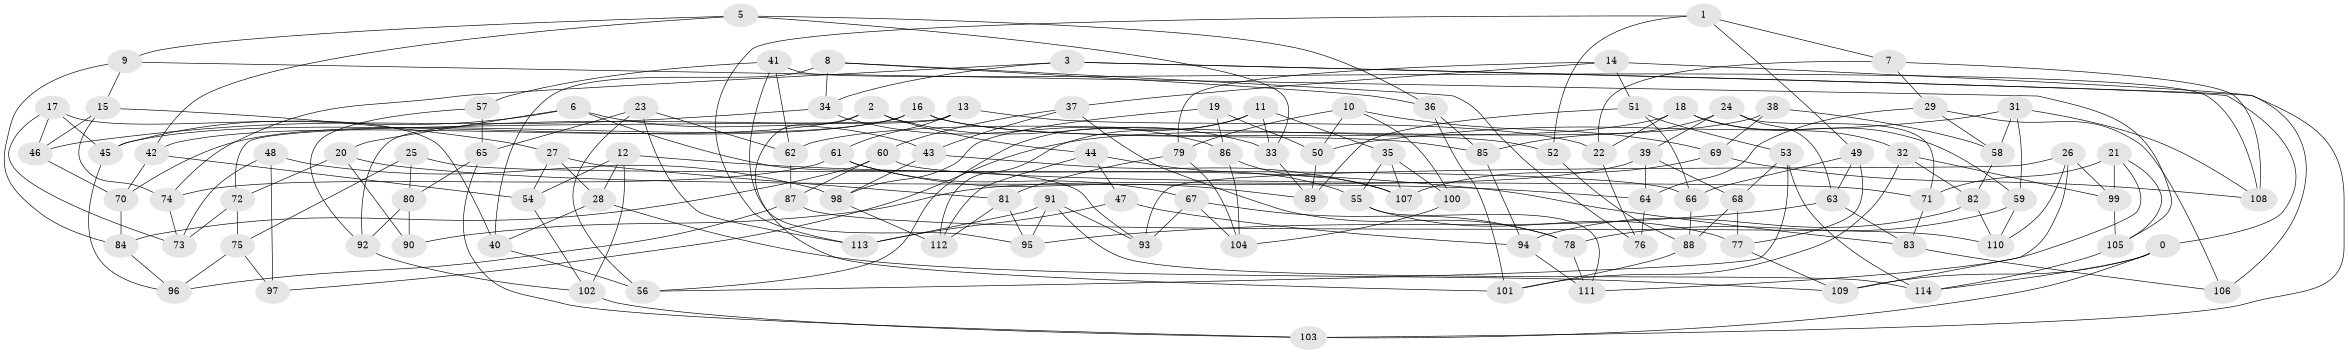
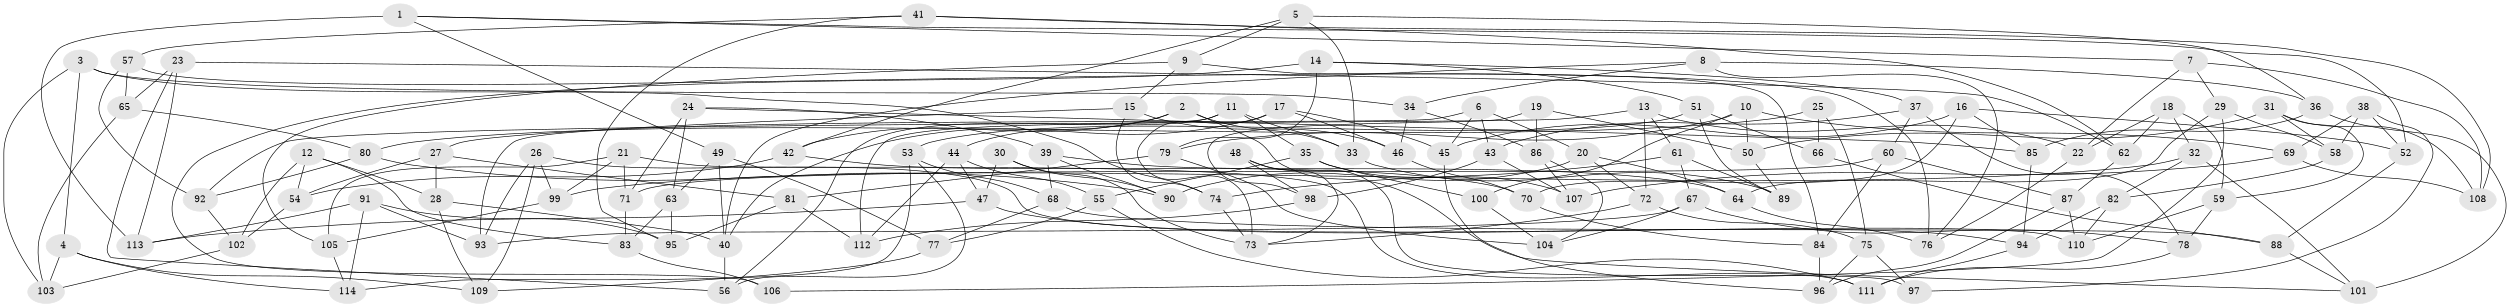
edge "57" -- "76": added
edge "38" -- "52": added
node "30": added
edge "49" -- "66": now "49" -- "40"
node "0": label "0" -> "4"
